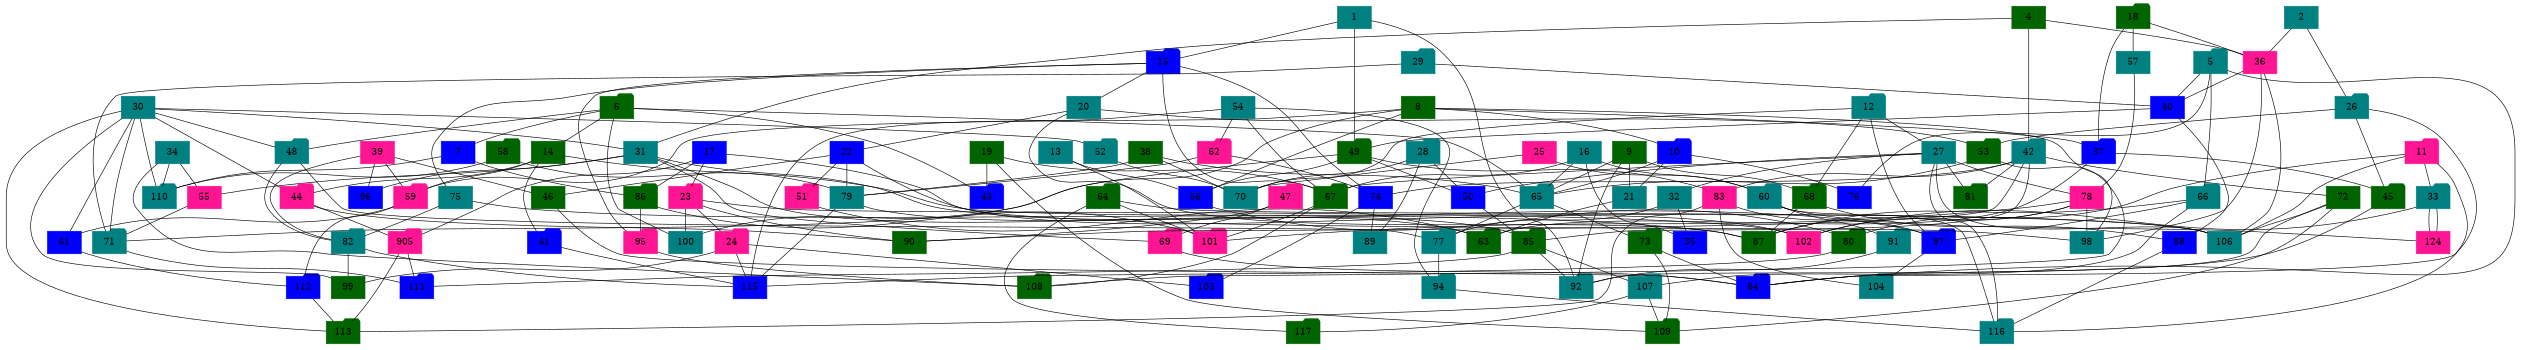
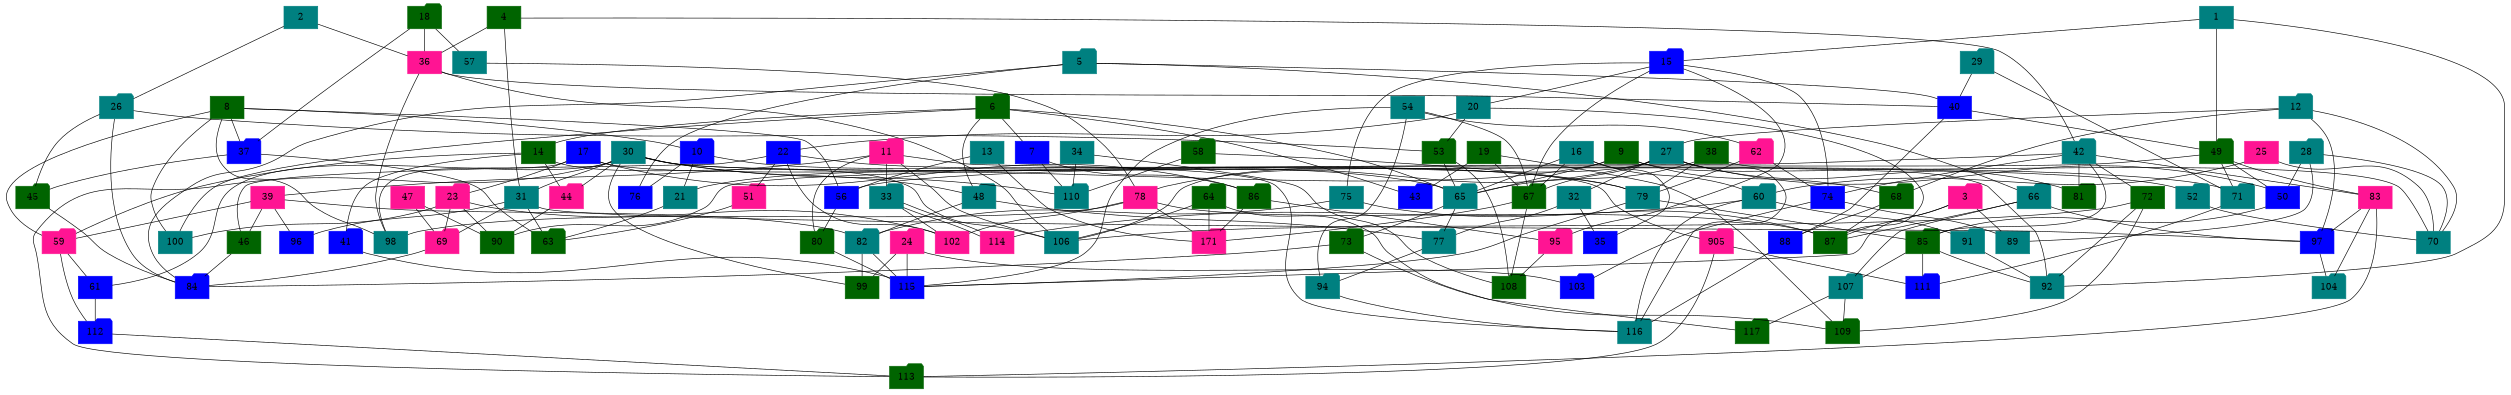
edge "11" -- "39": added
node "55": removed
node "47": shape folder -> box
node "3": added
edge "23" -- "24": now "23" -- "69"
edge "44" -- "905": removed
node "101": label "101" -> "171"
node "124": label "124" -> "114"
